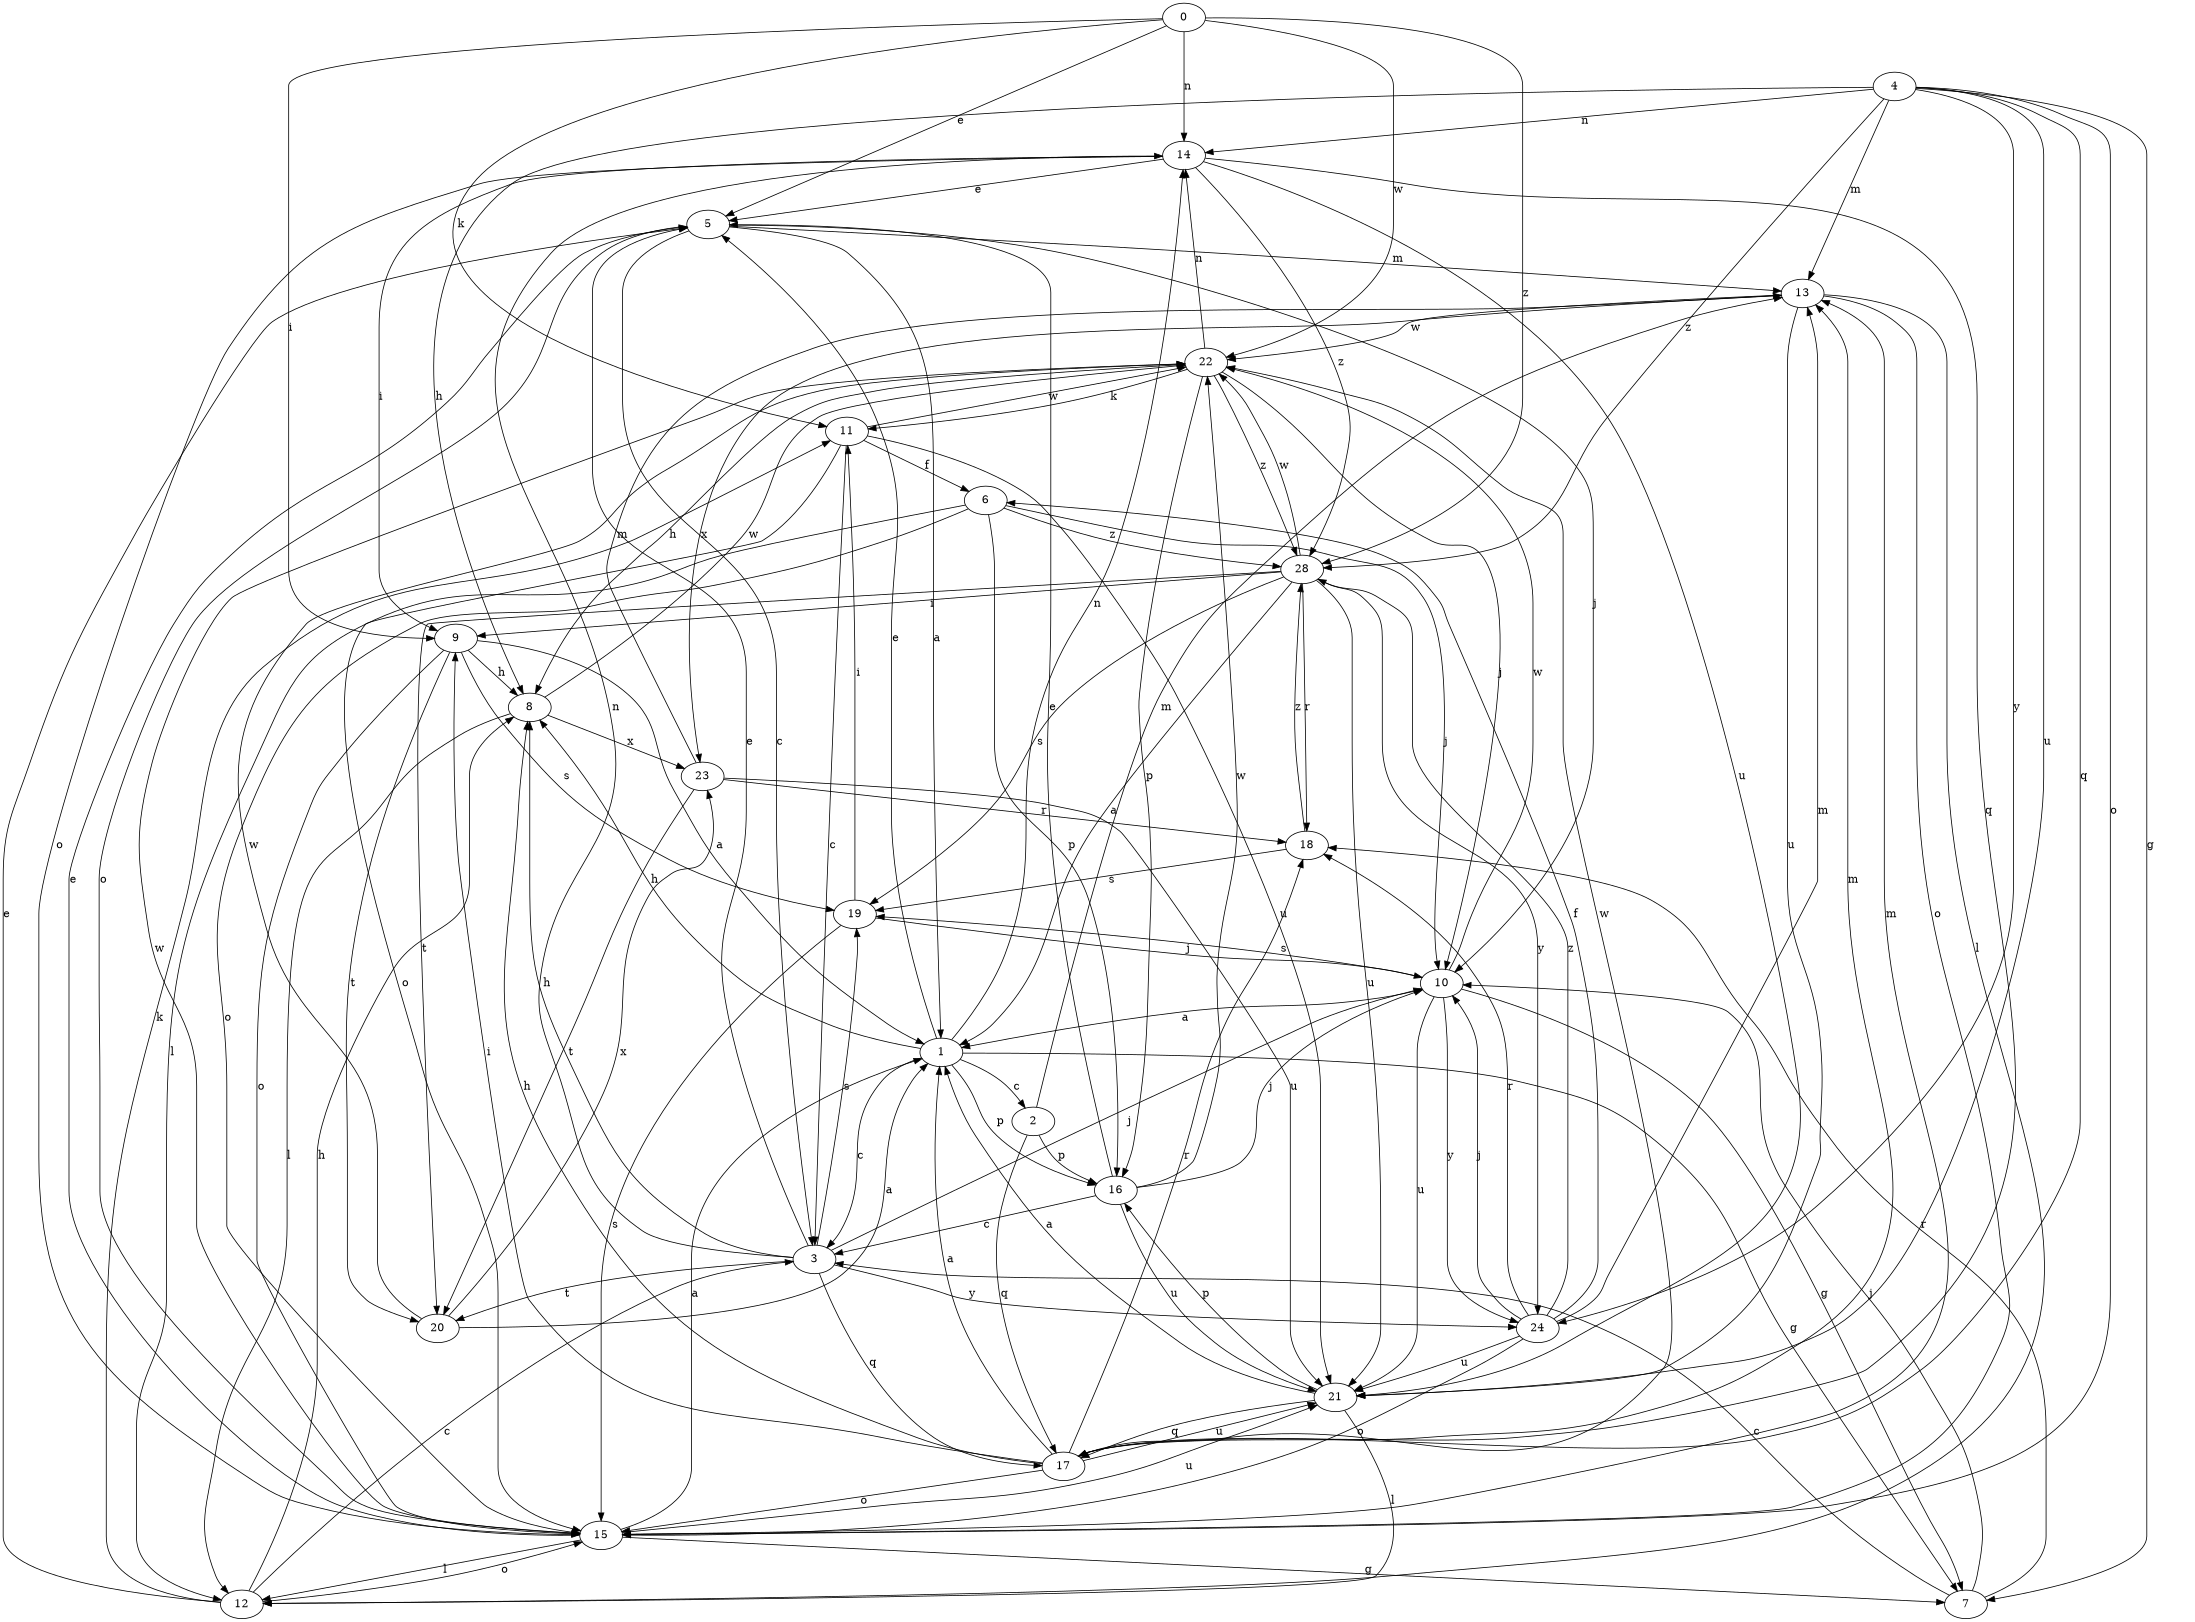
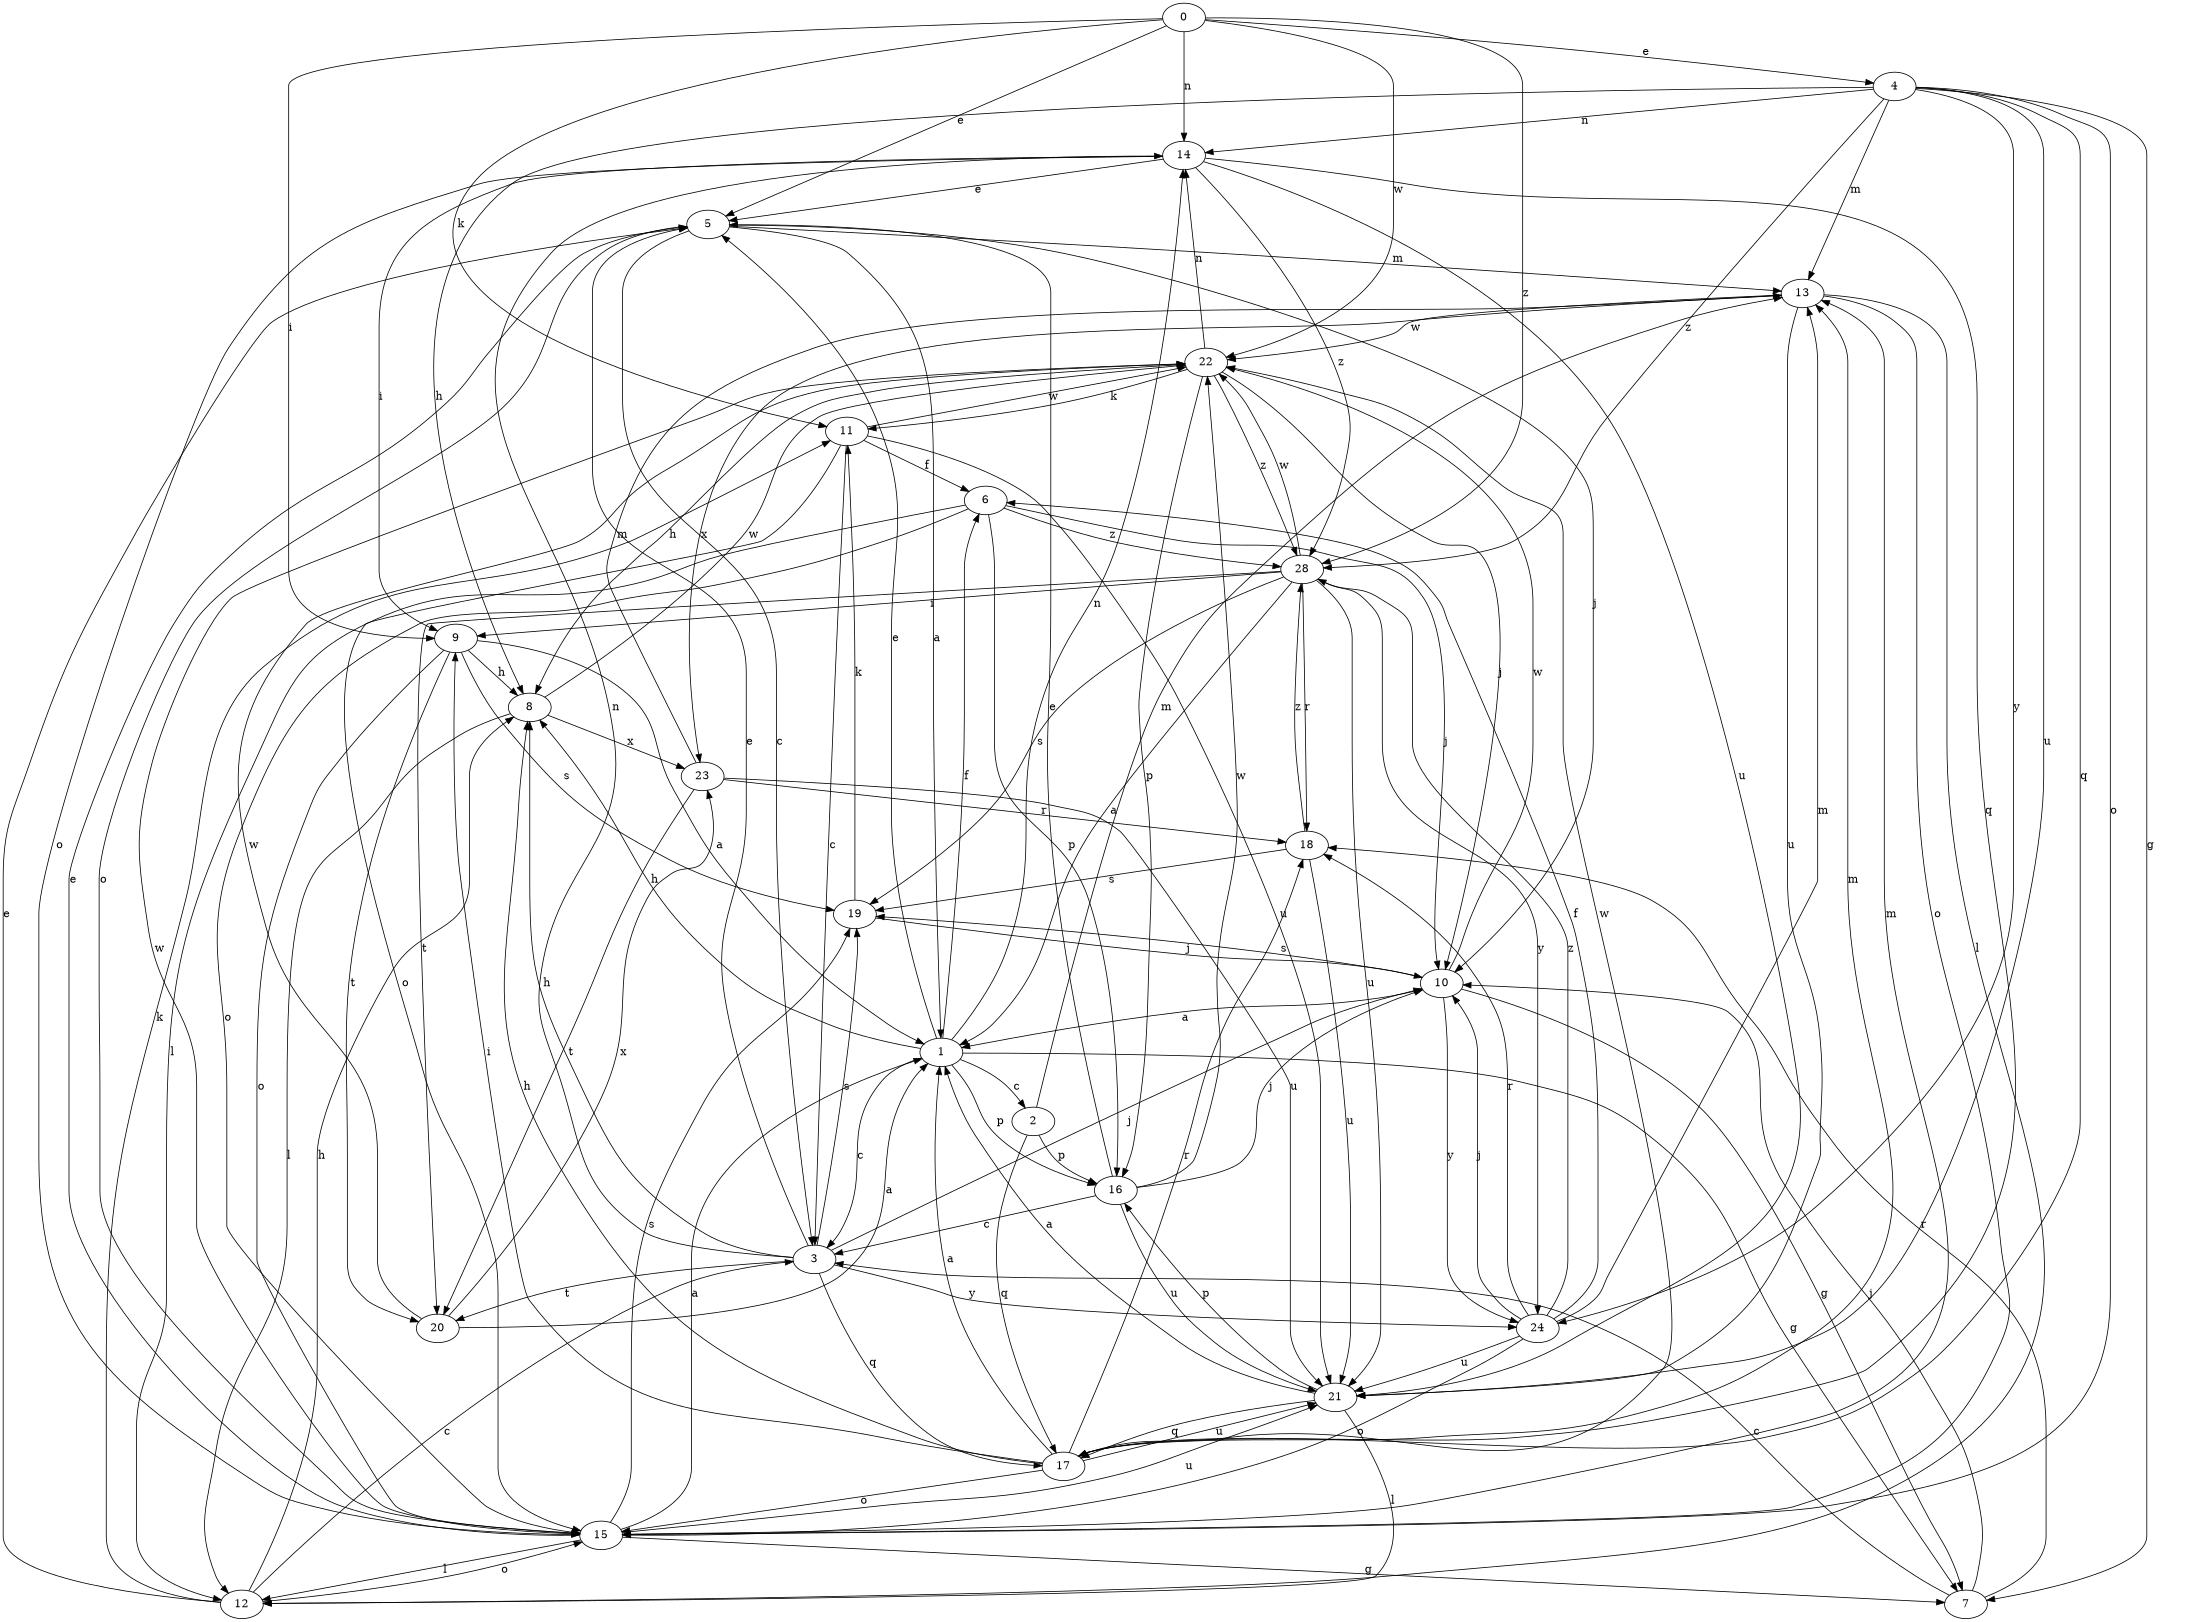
edge "0" -> "4": added, label "e"
edge "19" -> "11": label "i" -> "k"
edge "1" -> "6": added, label "f"
edge "19" -> "15": reversed
edge "10" -> "21": now "18" -> "21"
